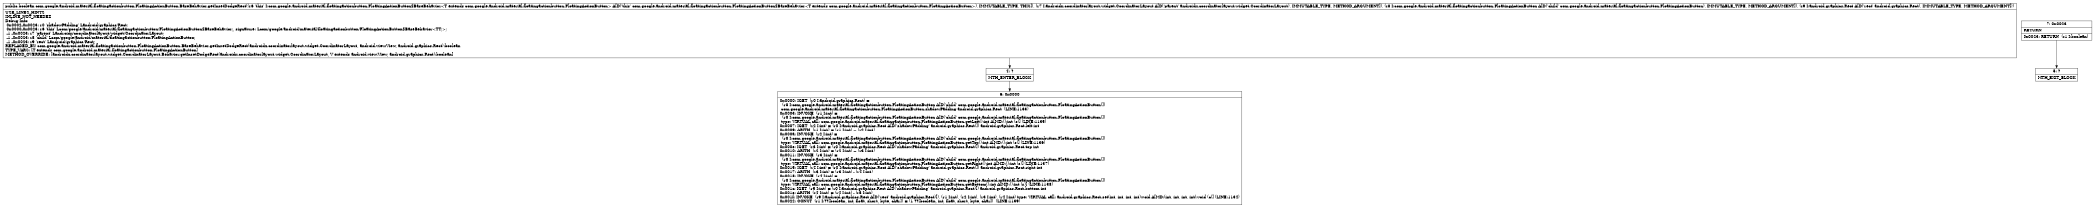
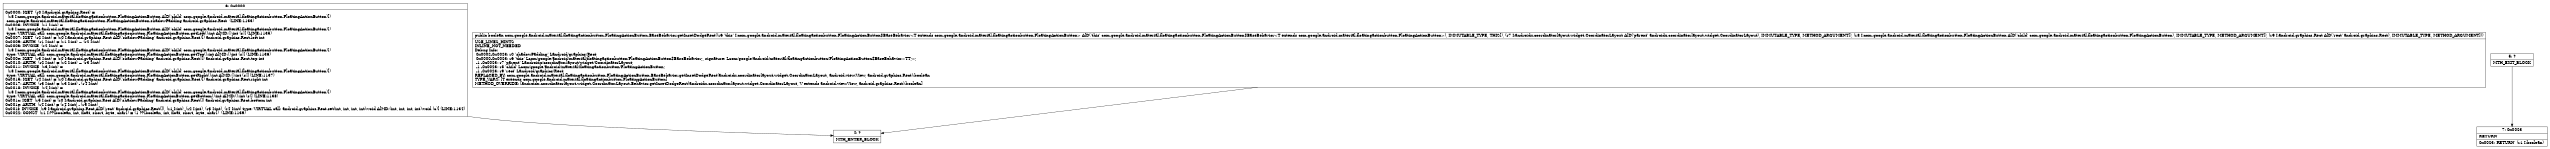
edge "7: 0x0023" -> "5: ?": reversed
edge "4: ?" -> "6: 0x0000": reversed
